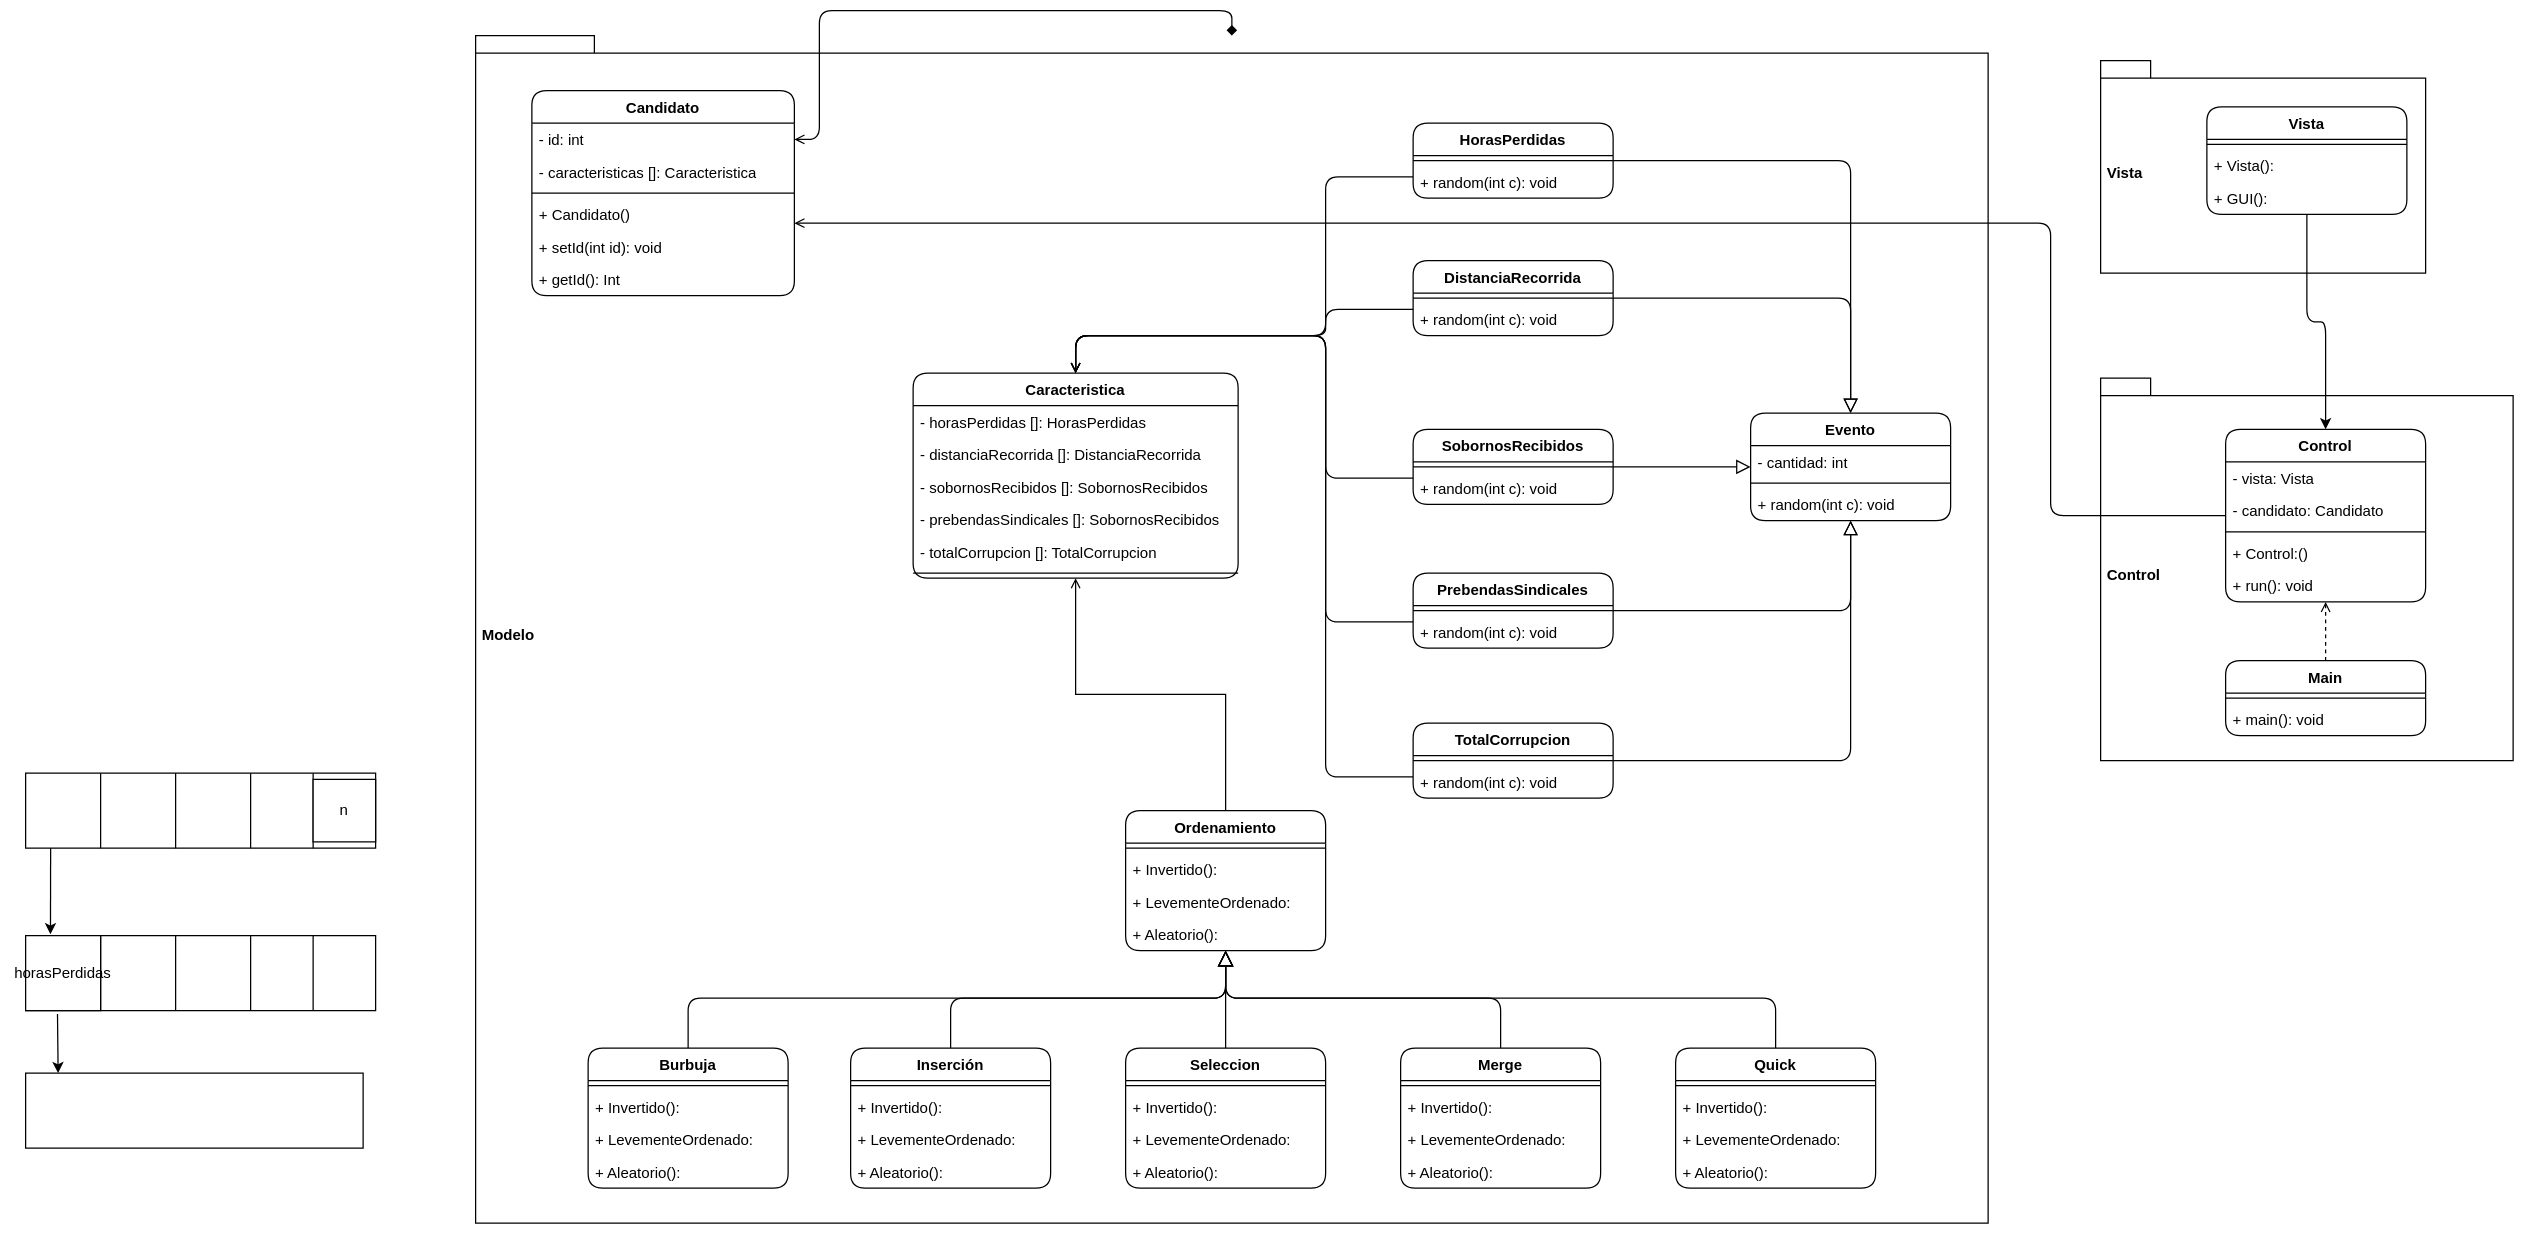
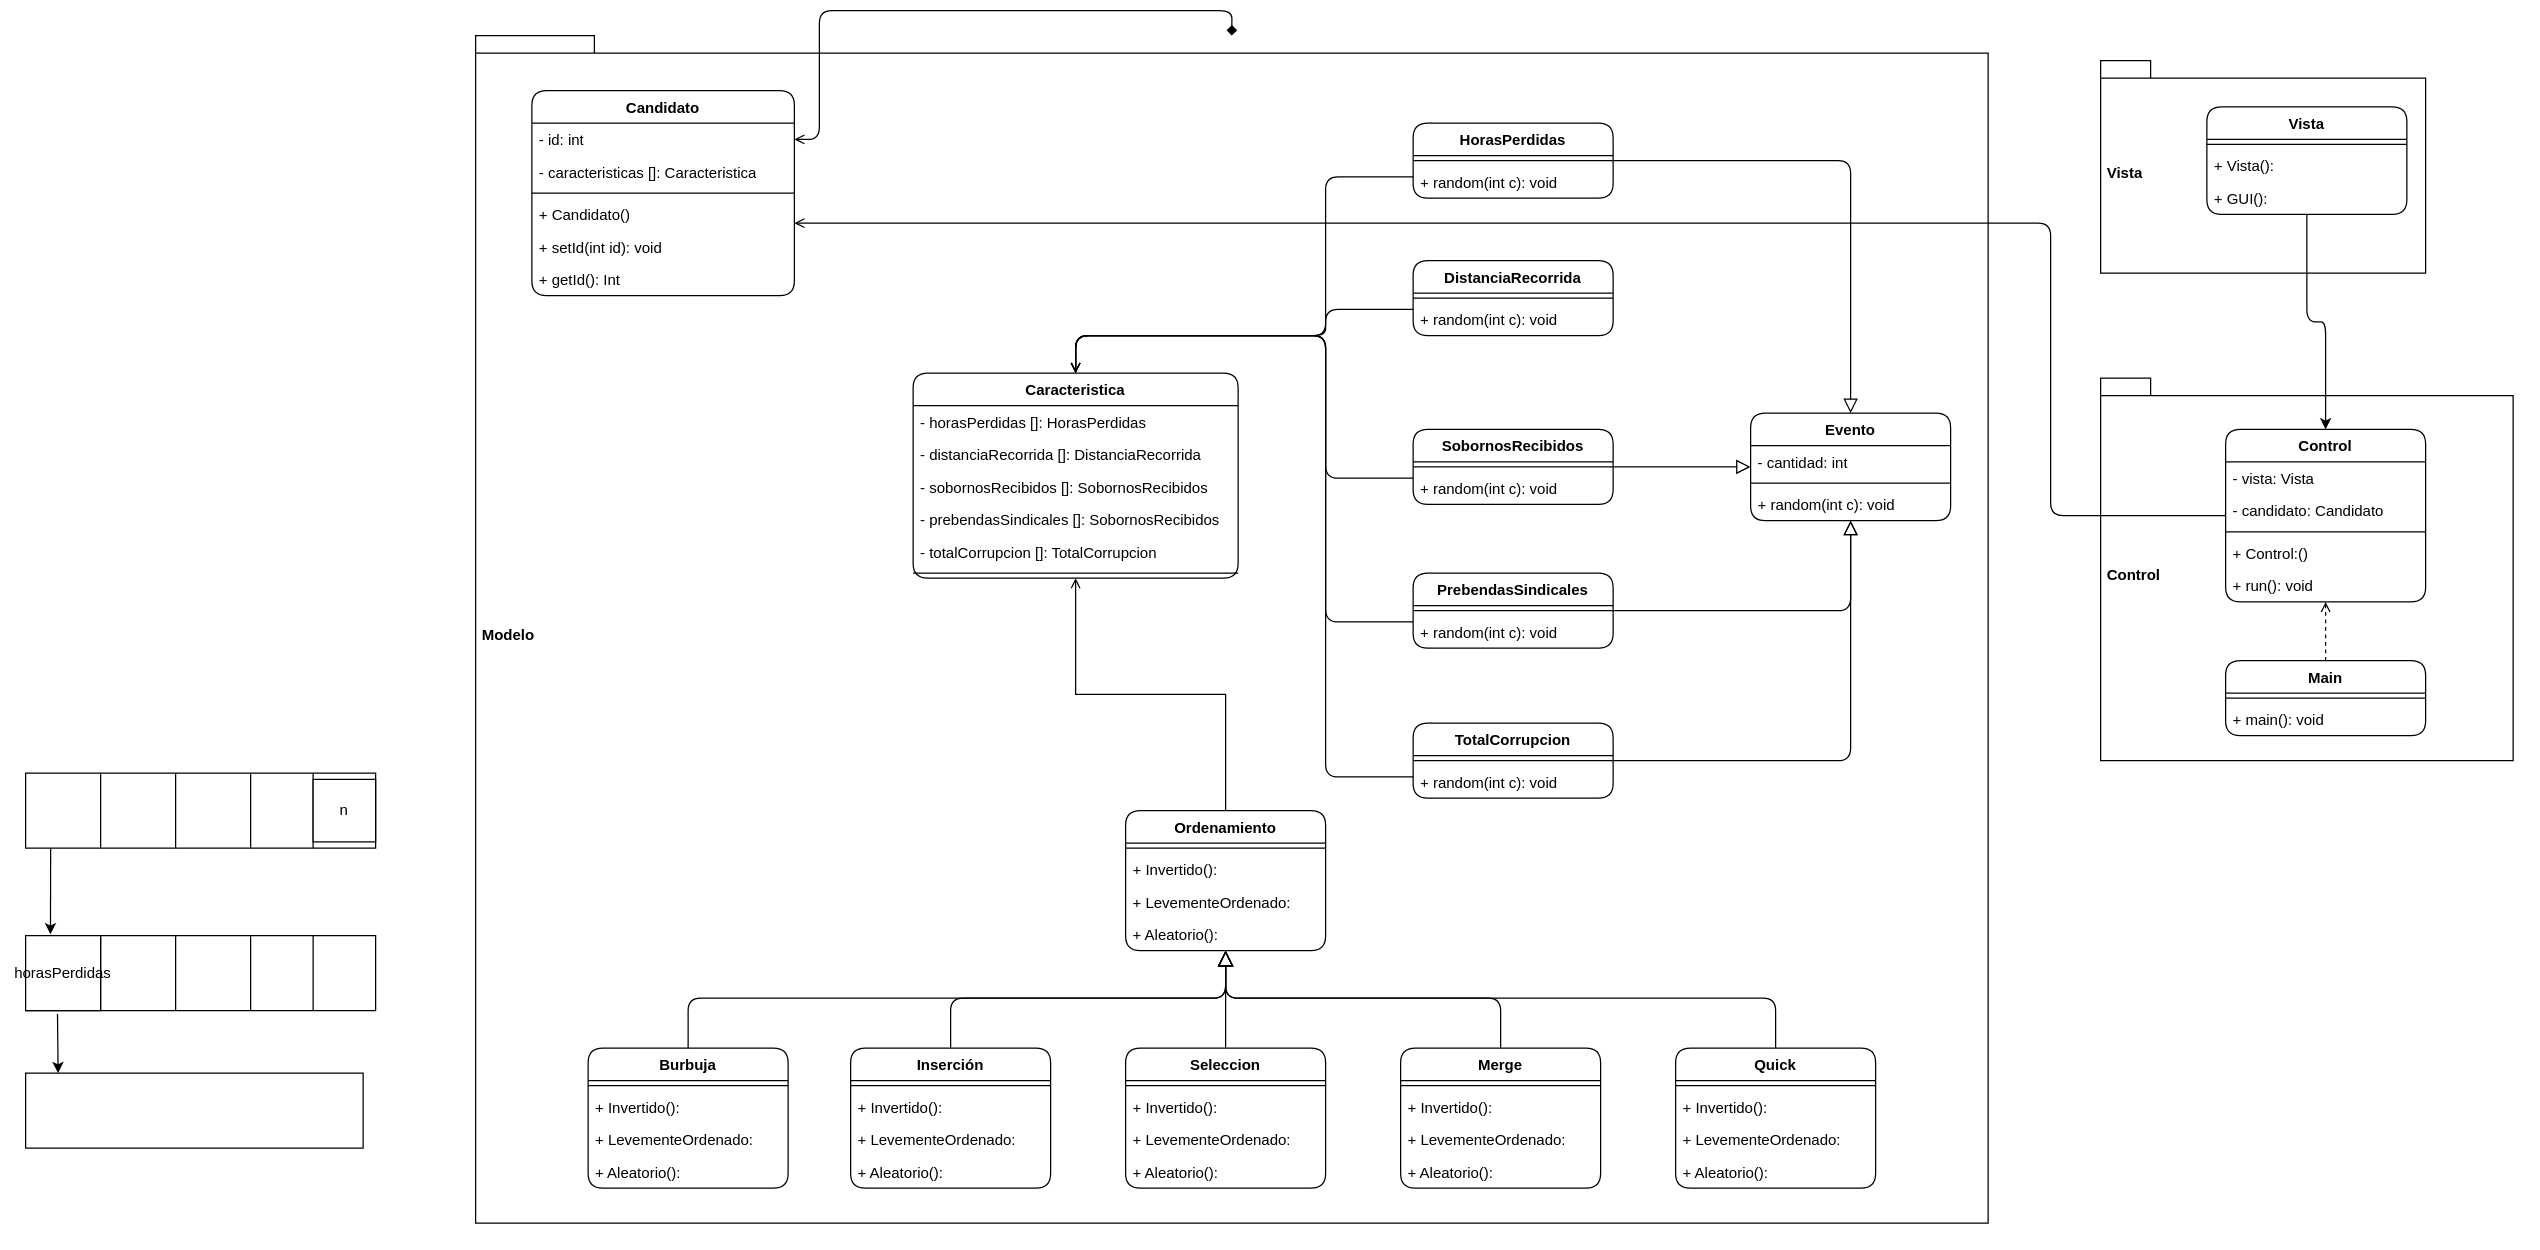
edge "DistanciaRecorrida" -> "Evento": removed
